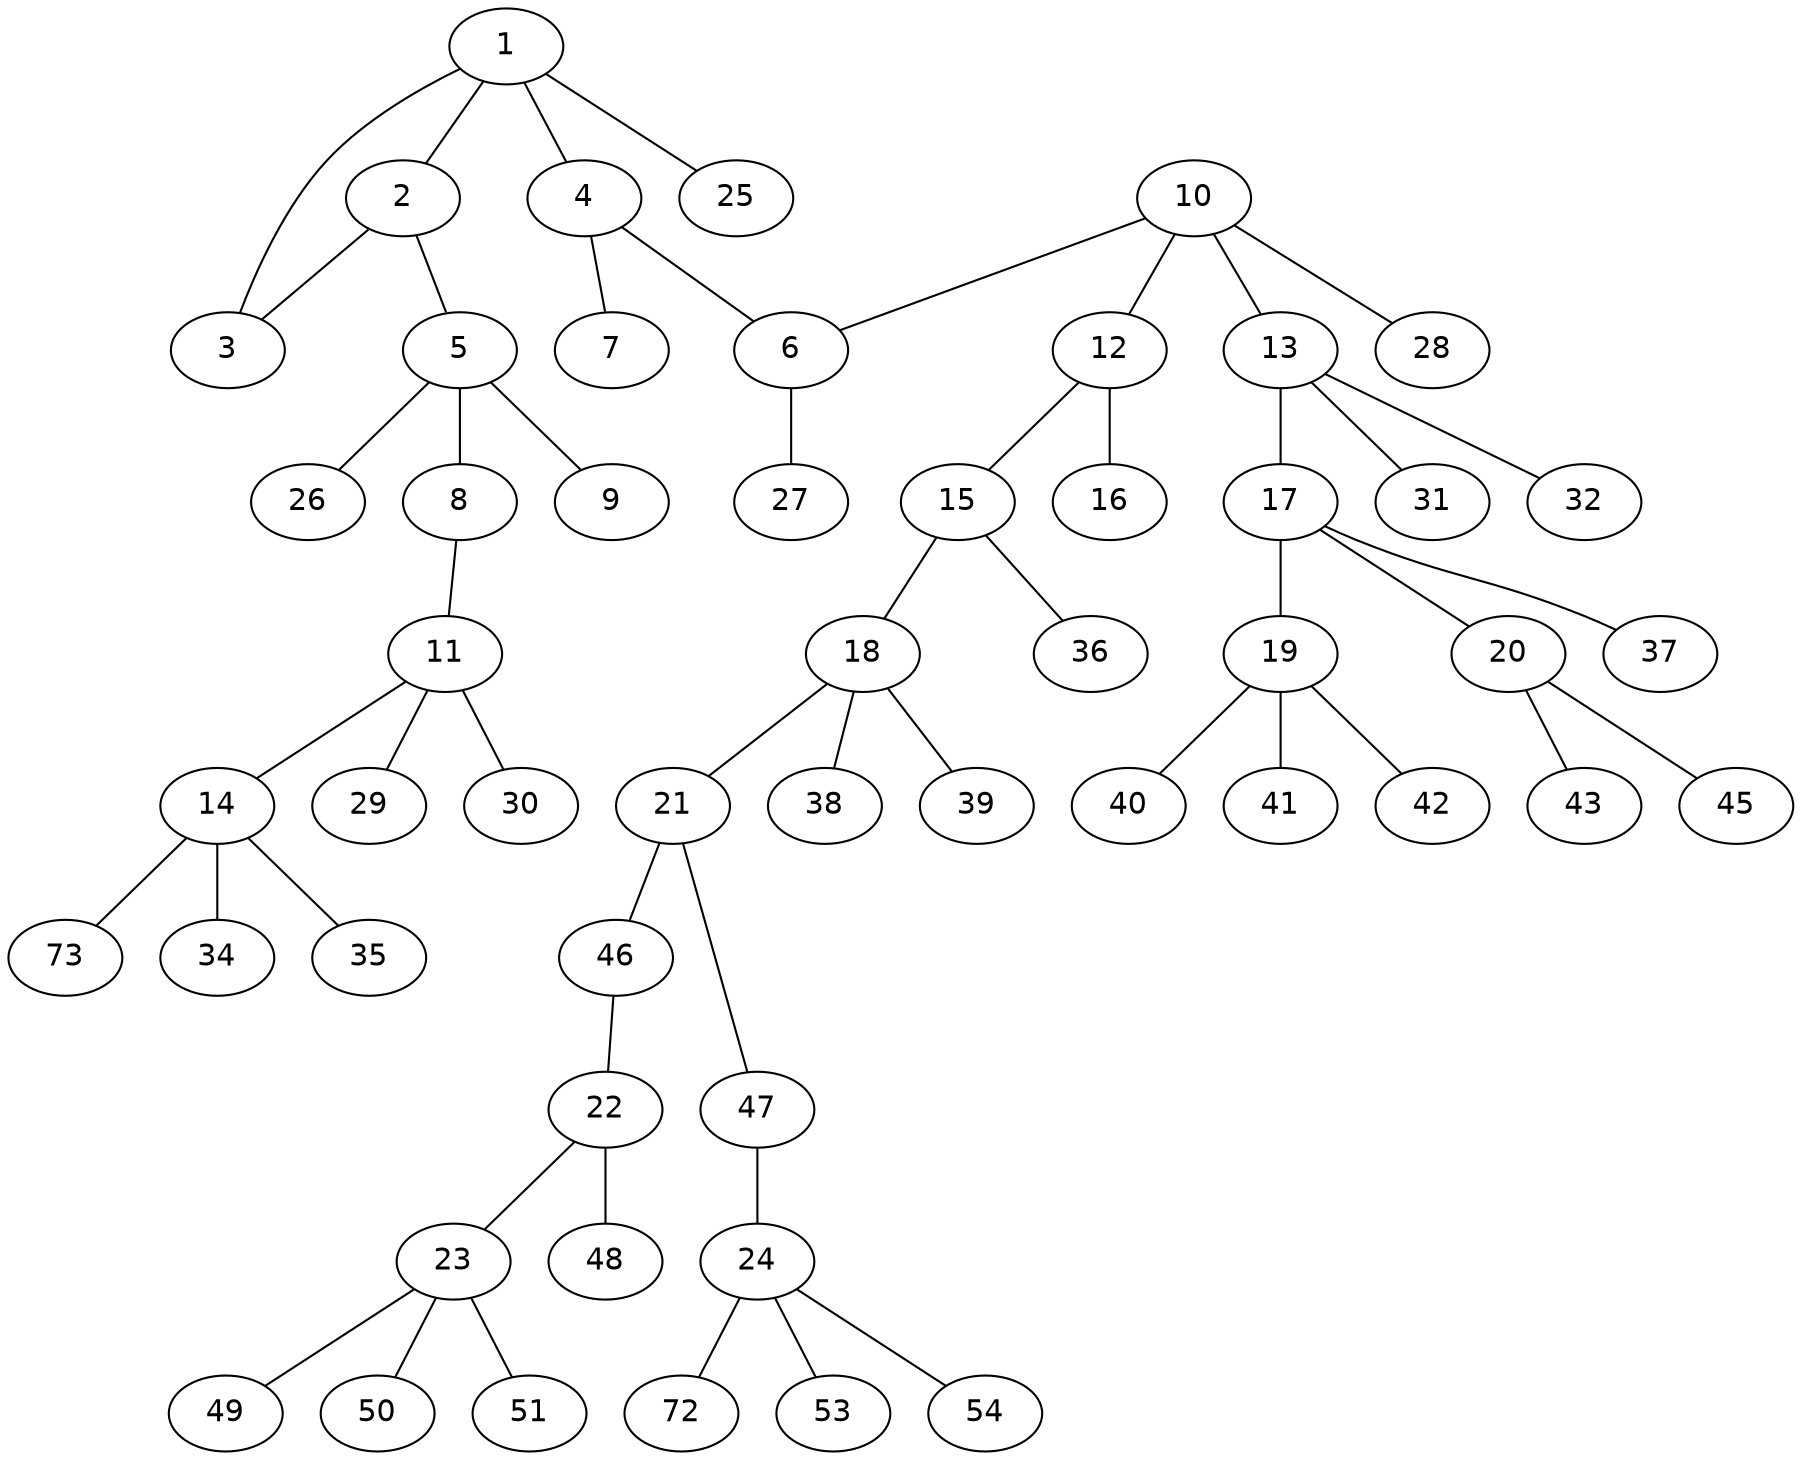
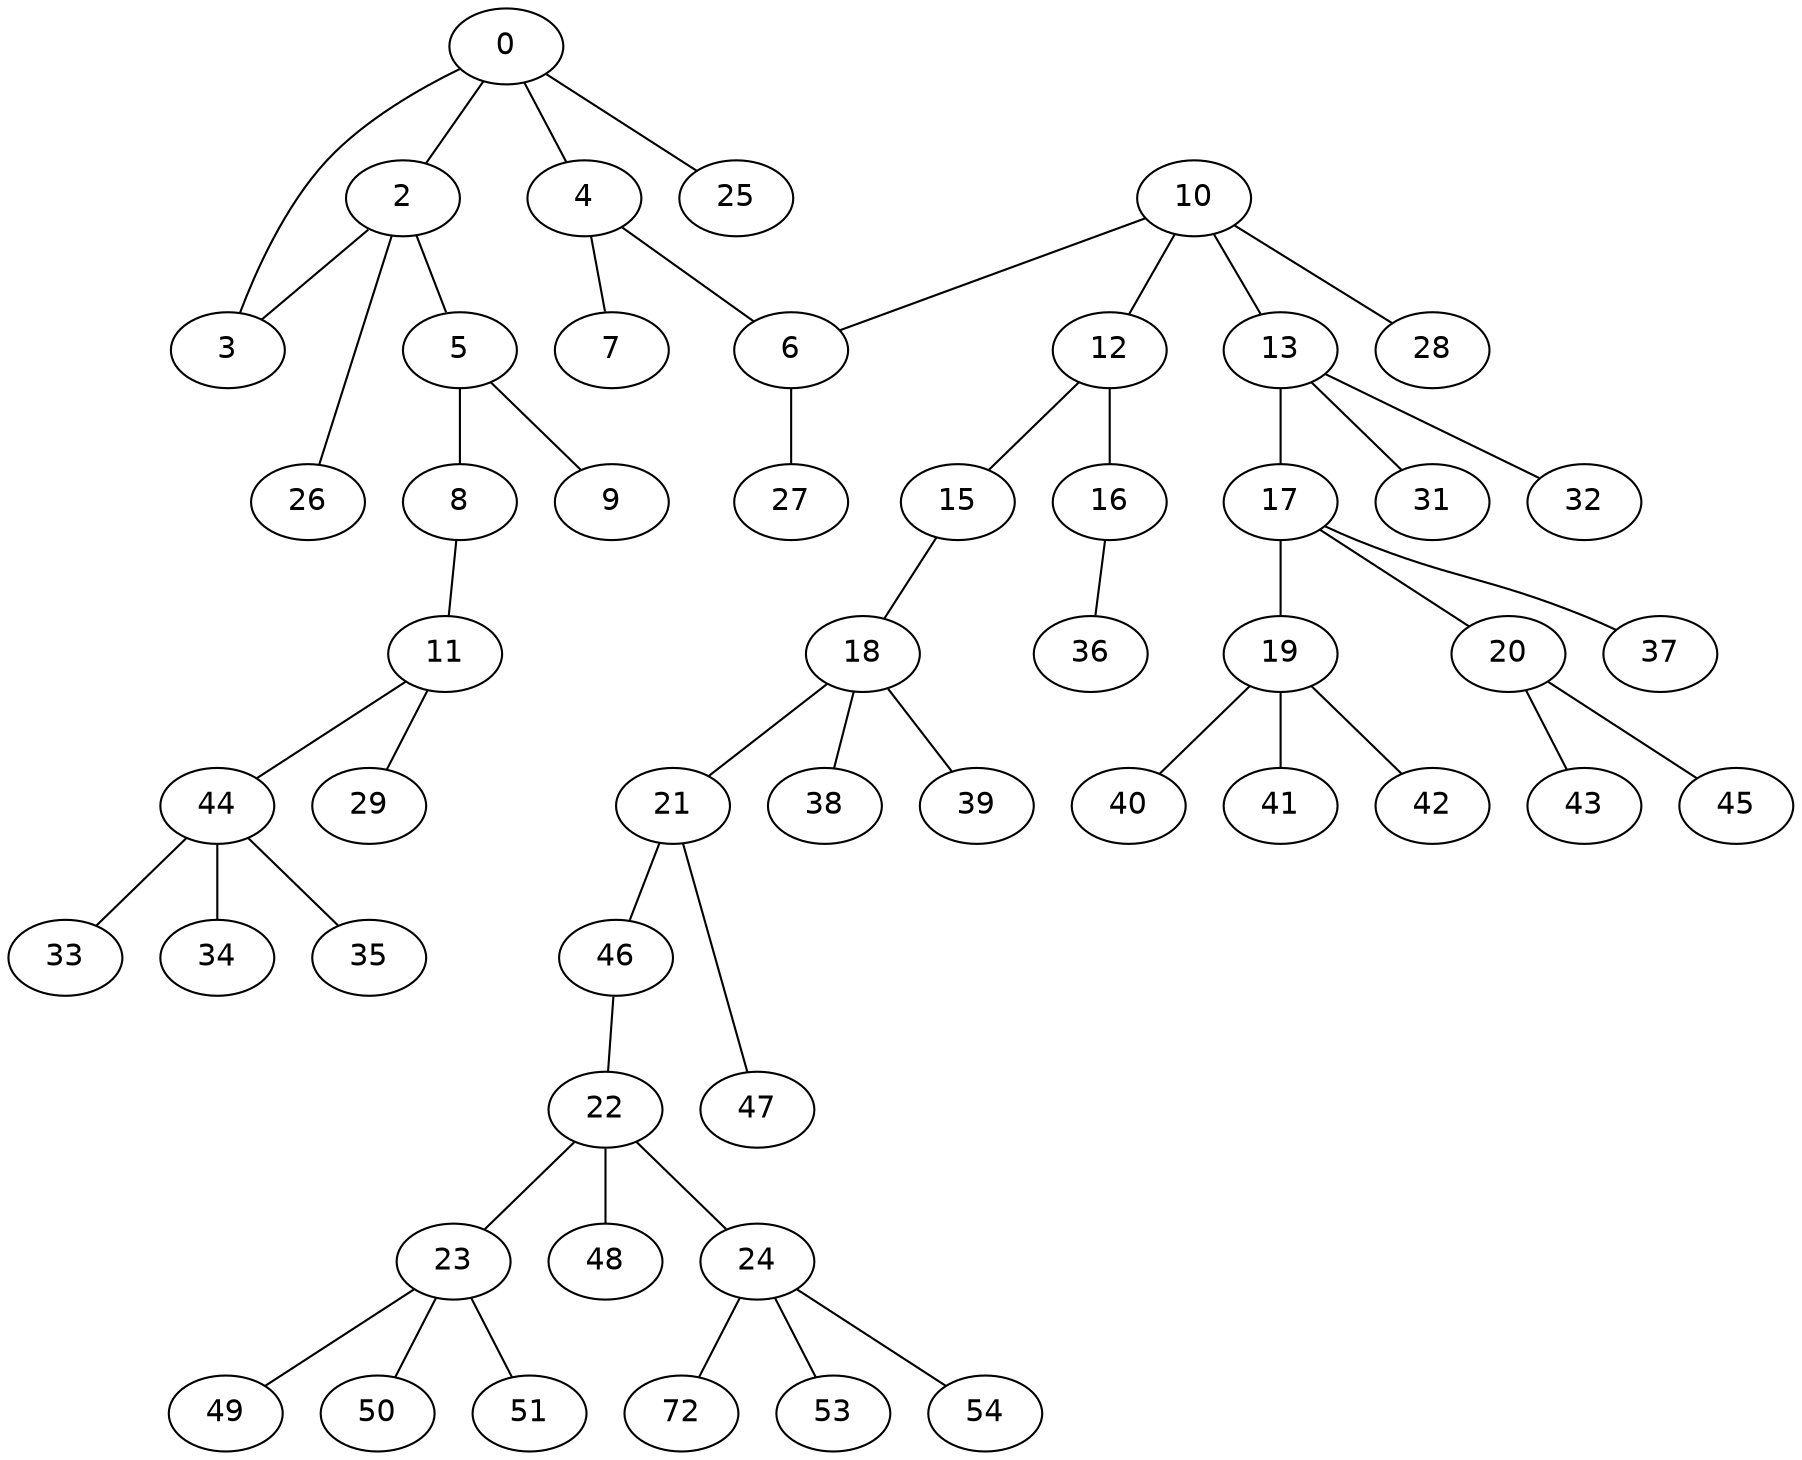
node "1": label "1" -> "0"
edge "5" -- "26": now "2" -- "26"
edge "15" -- "36": now "16" -- "36"
node "14": label "14" -> "44"
node "30": removed
node "73": label "73" -> "33"
edge "47" -- "24": now "22" -- "24"
